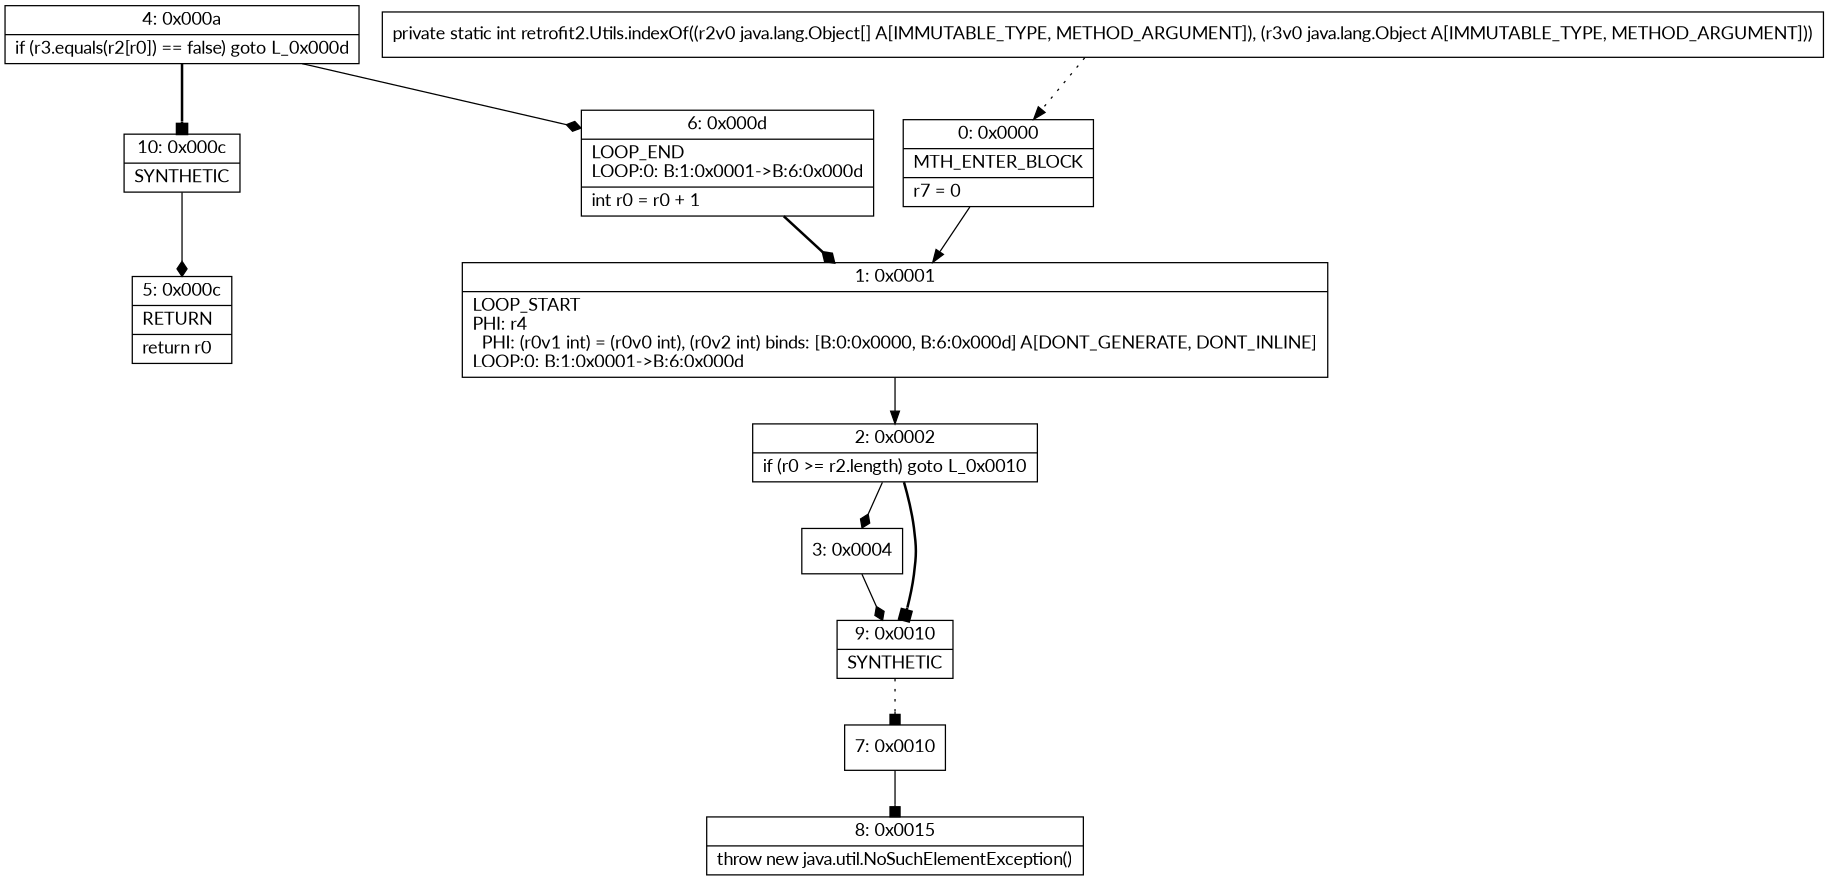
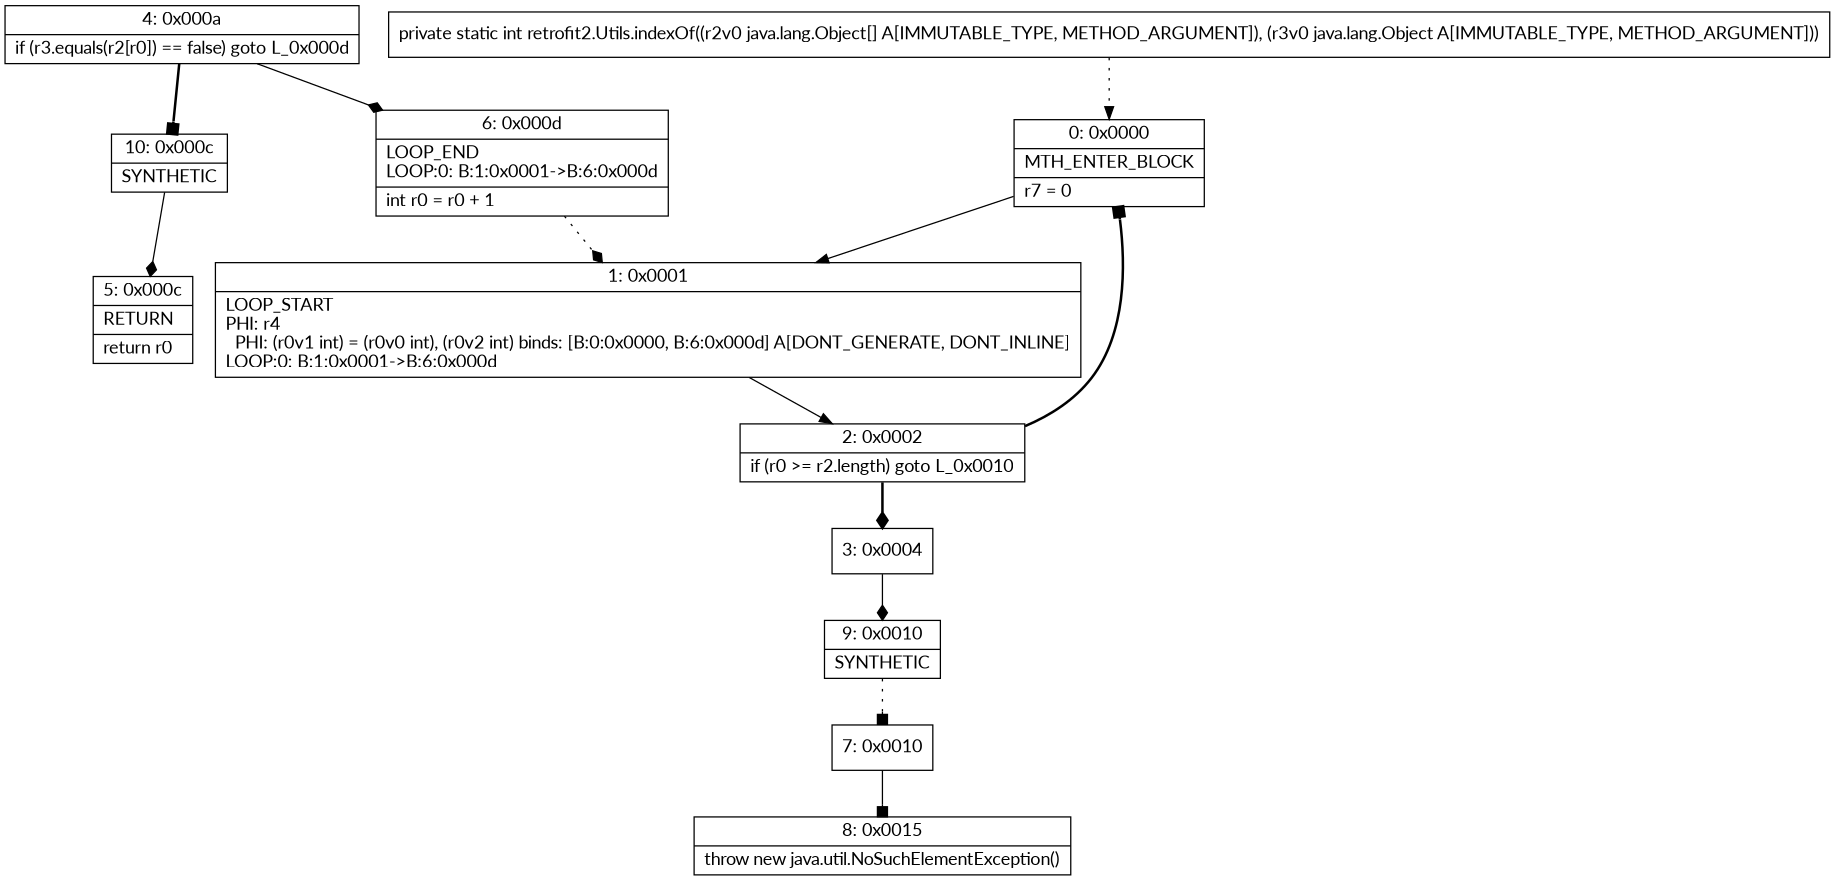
edge "6: 0x000d" -> "1: 0x0001": style bold -> dotted
edge "2: 0x0002" -> "3: 0x0004": style solid -> bold
edge "2: 0x0002" -> "9: 0x0010": now "2: 0x0002" -> "0: 0x0000"
